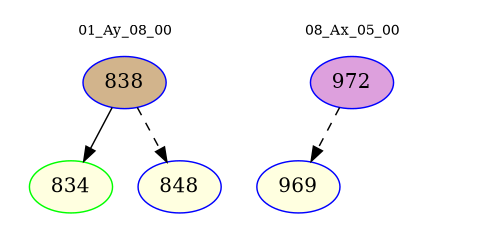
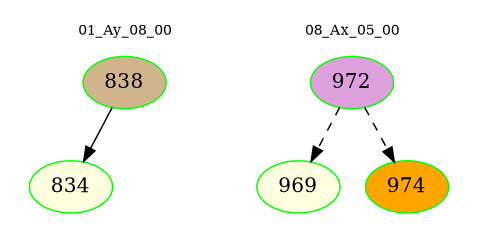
node "838": color blue -> green
node "972": color blue -> green
node "848": removed
node "969": color blue -> green
node "974": added
